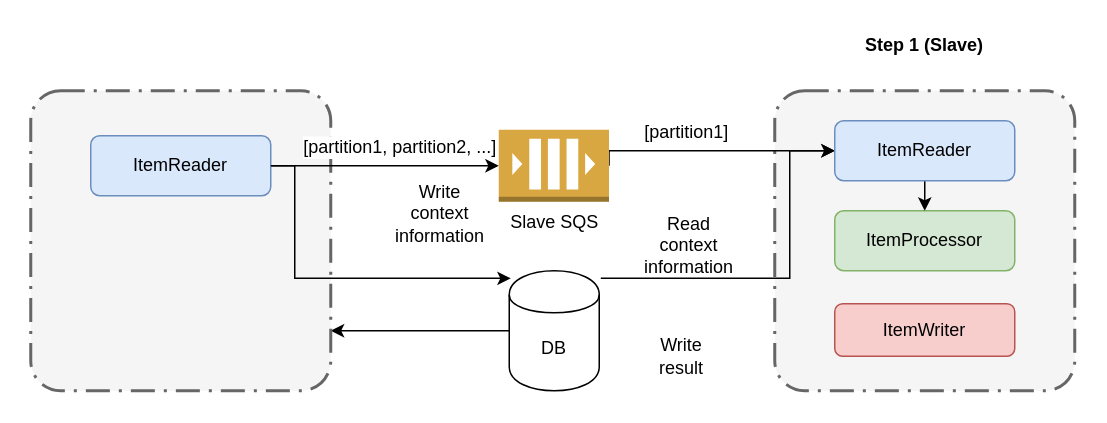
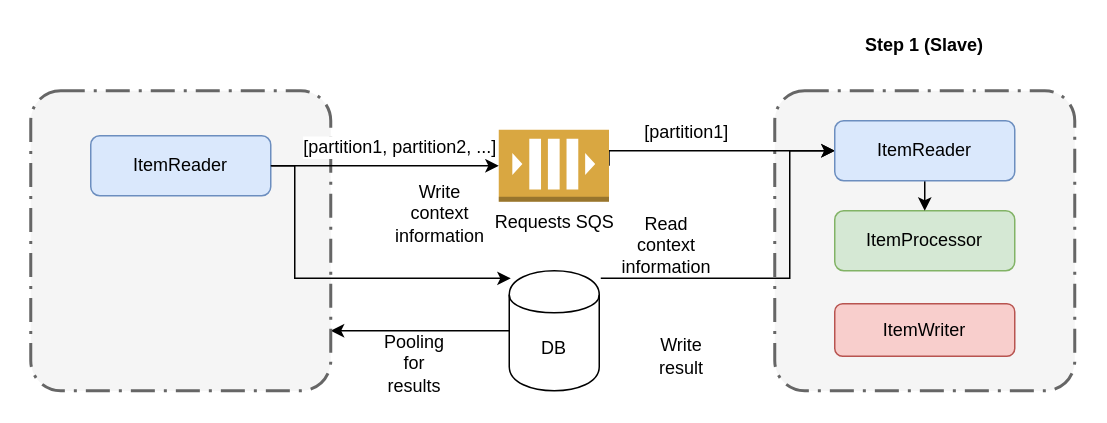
node "Slave SQS": label "Slave SQS" -> "Requests SQS"
node "Read context information": moved (689, 245) -> (667, 245)
node "Pooling for results": added
